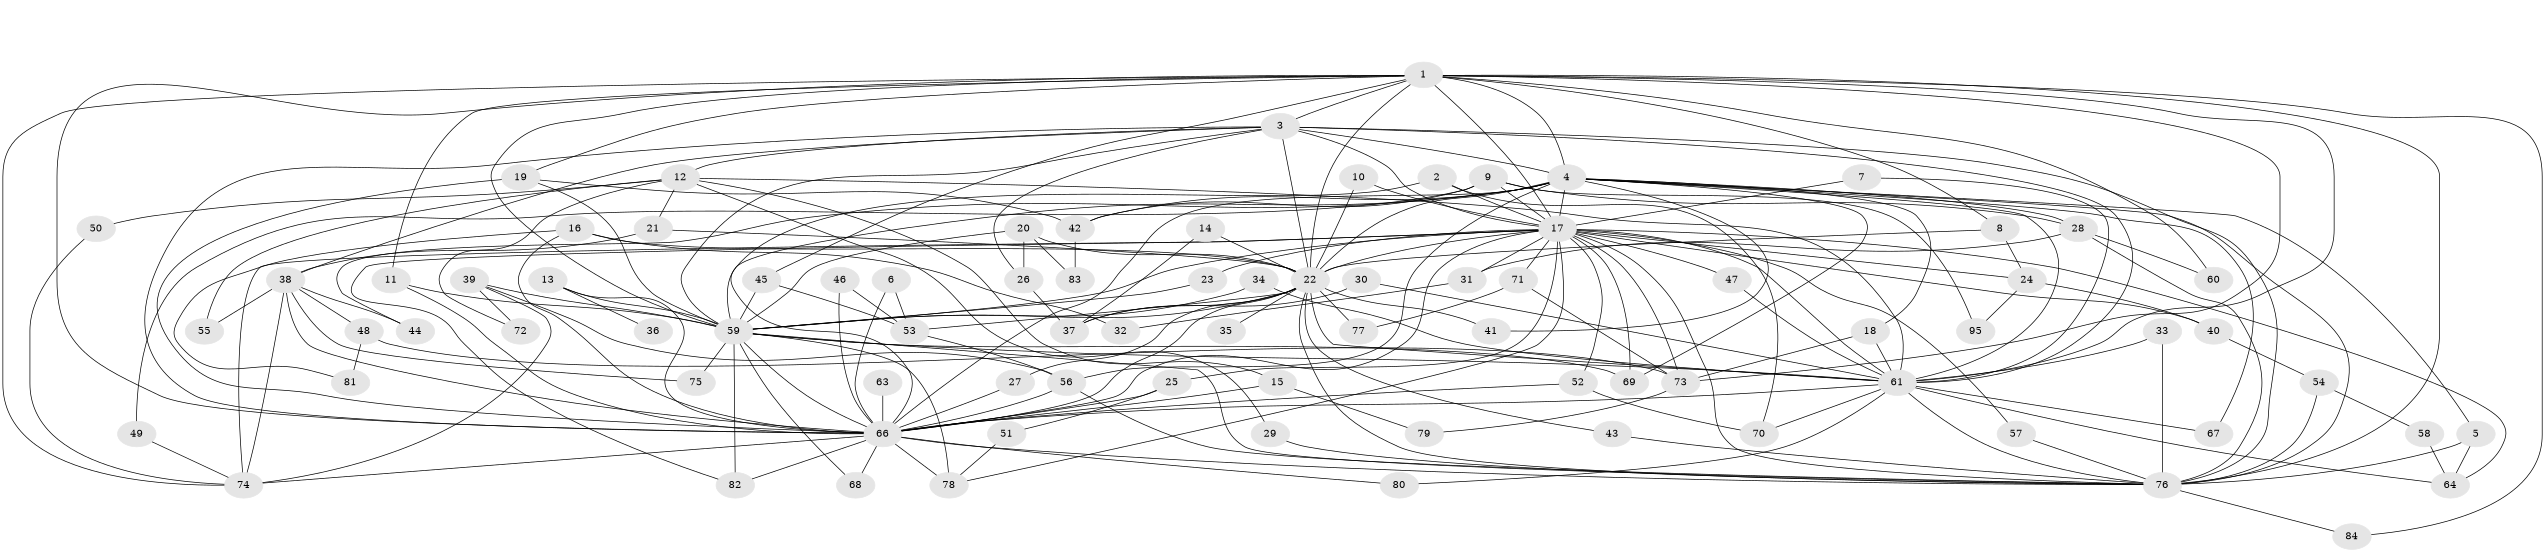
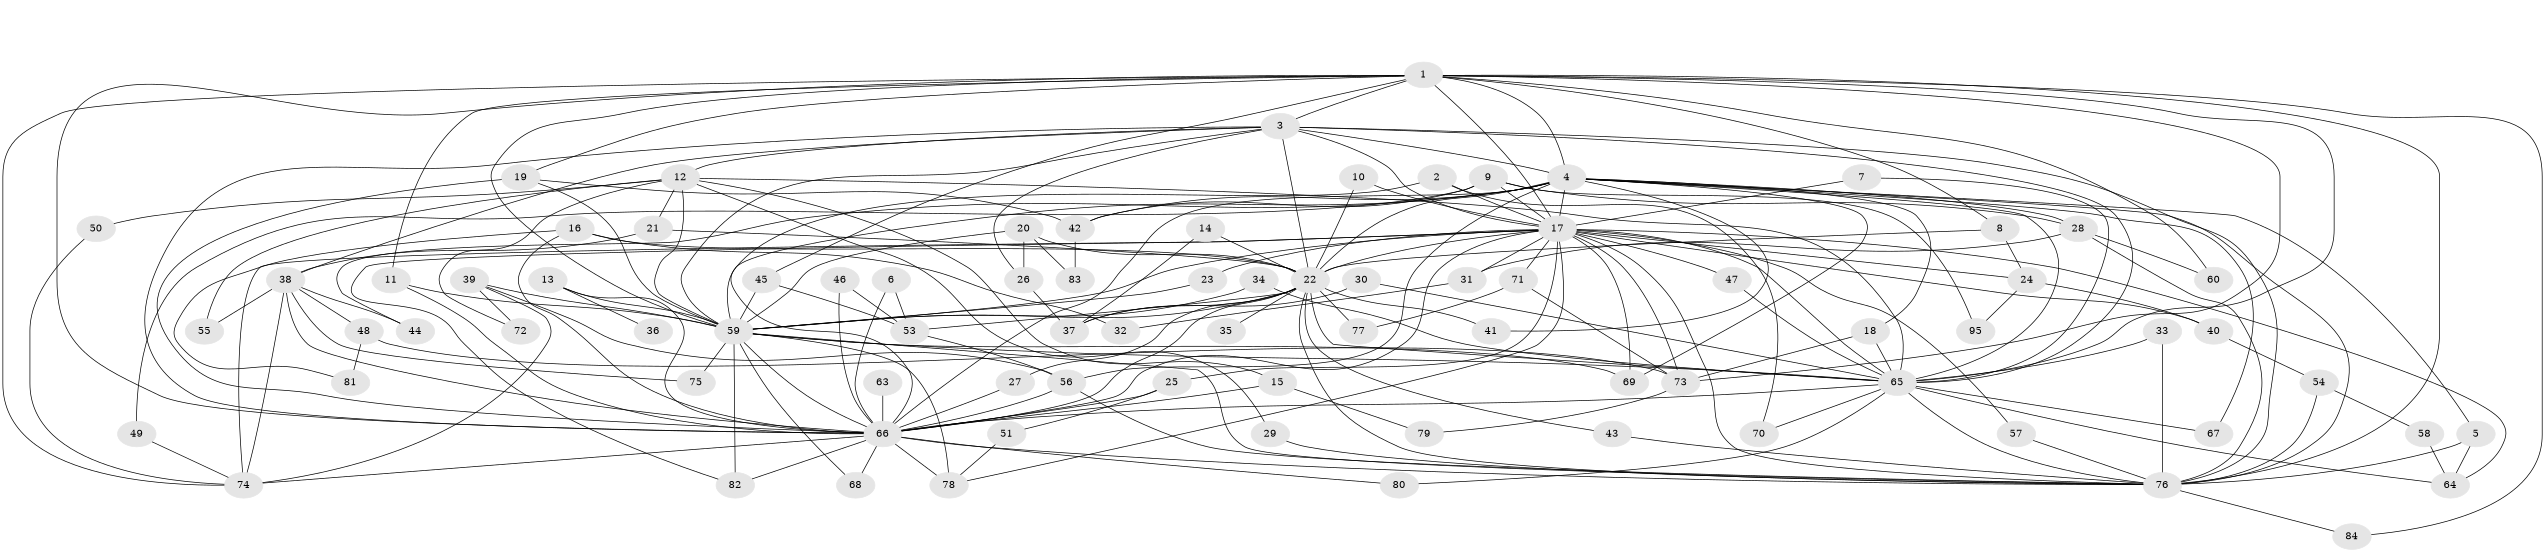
edge "1" -- "22": removed
edge "12" -- "59": added
node "52": removed
node "61": label "61" -> "65"
